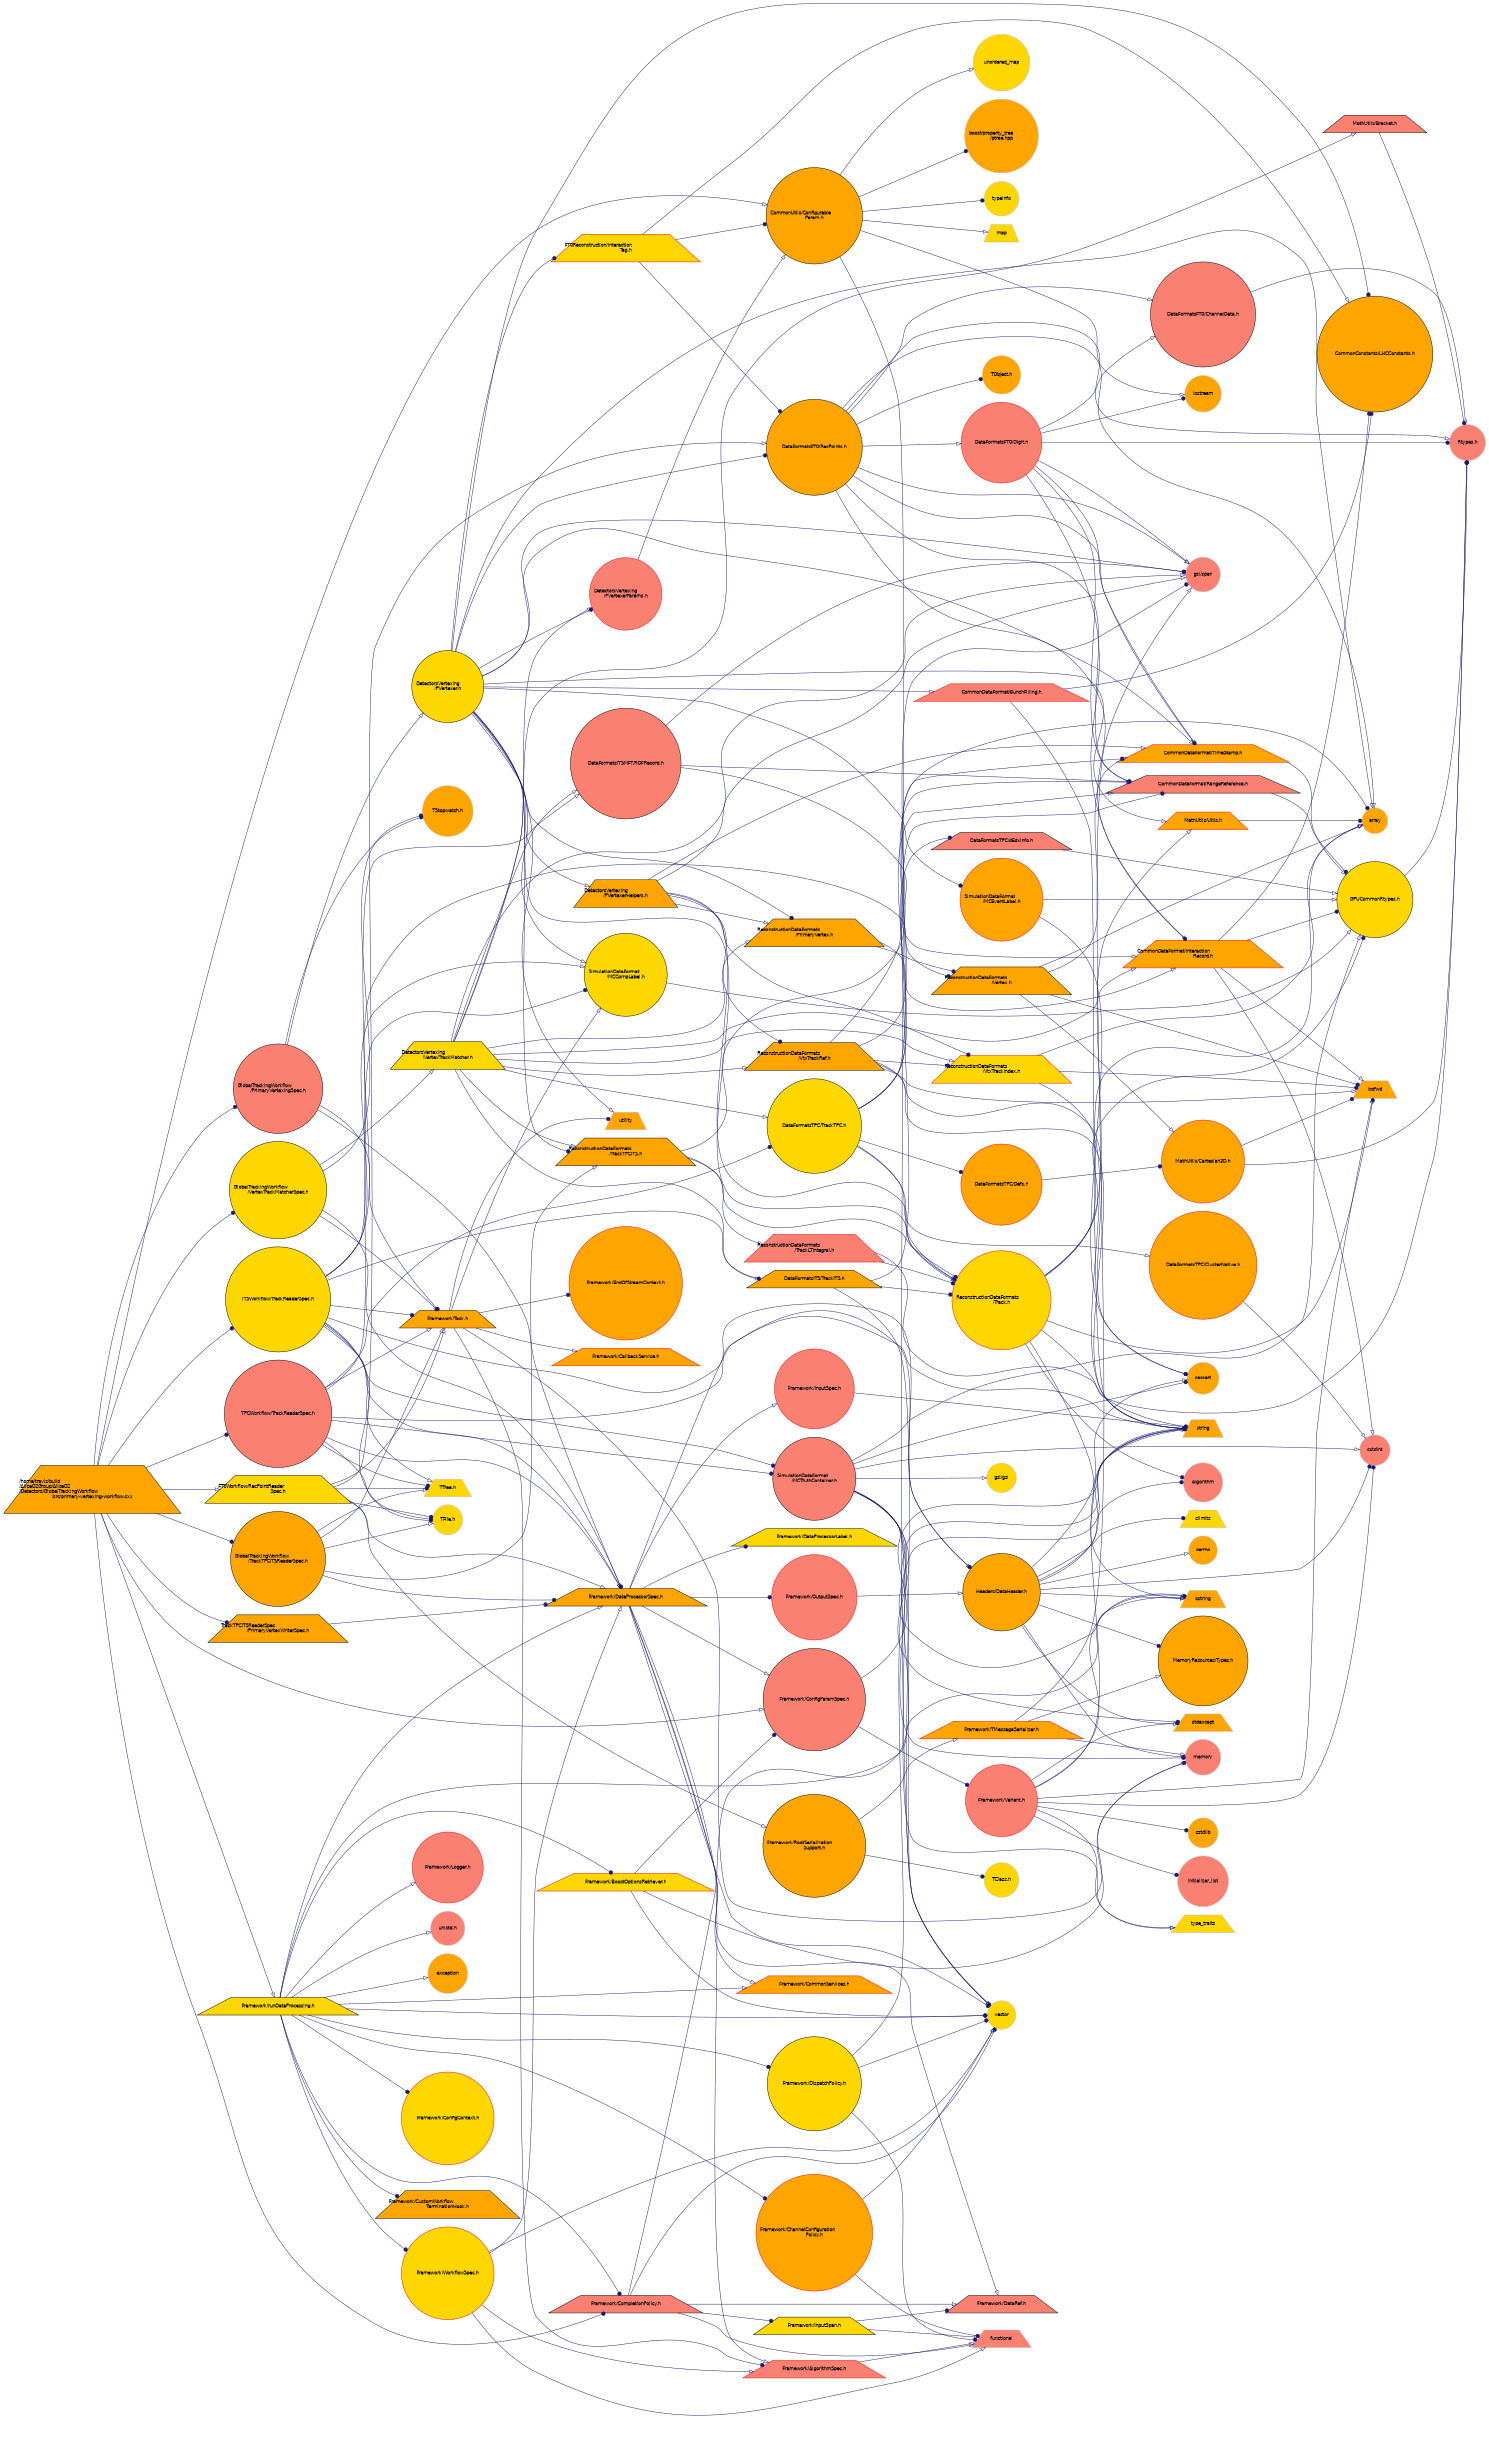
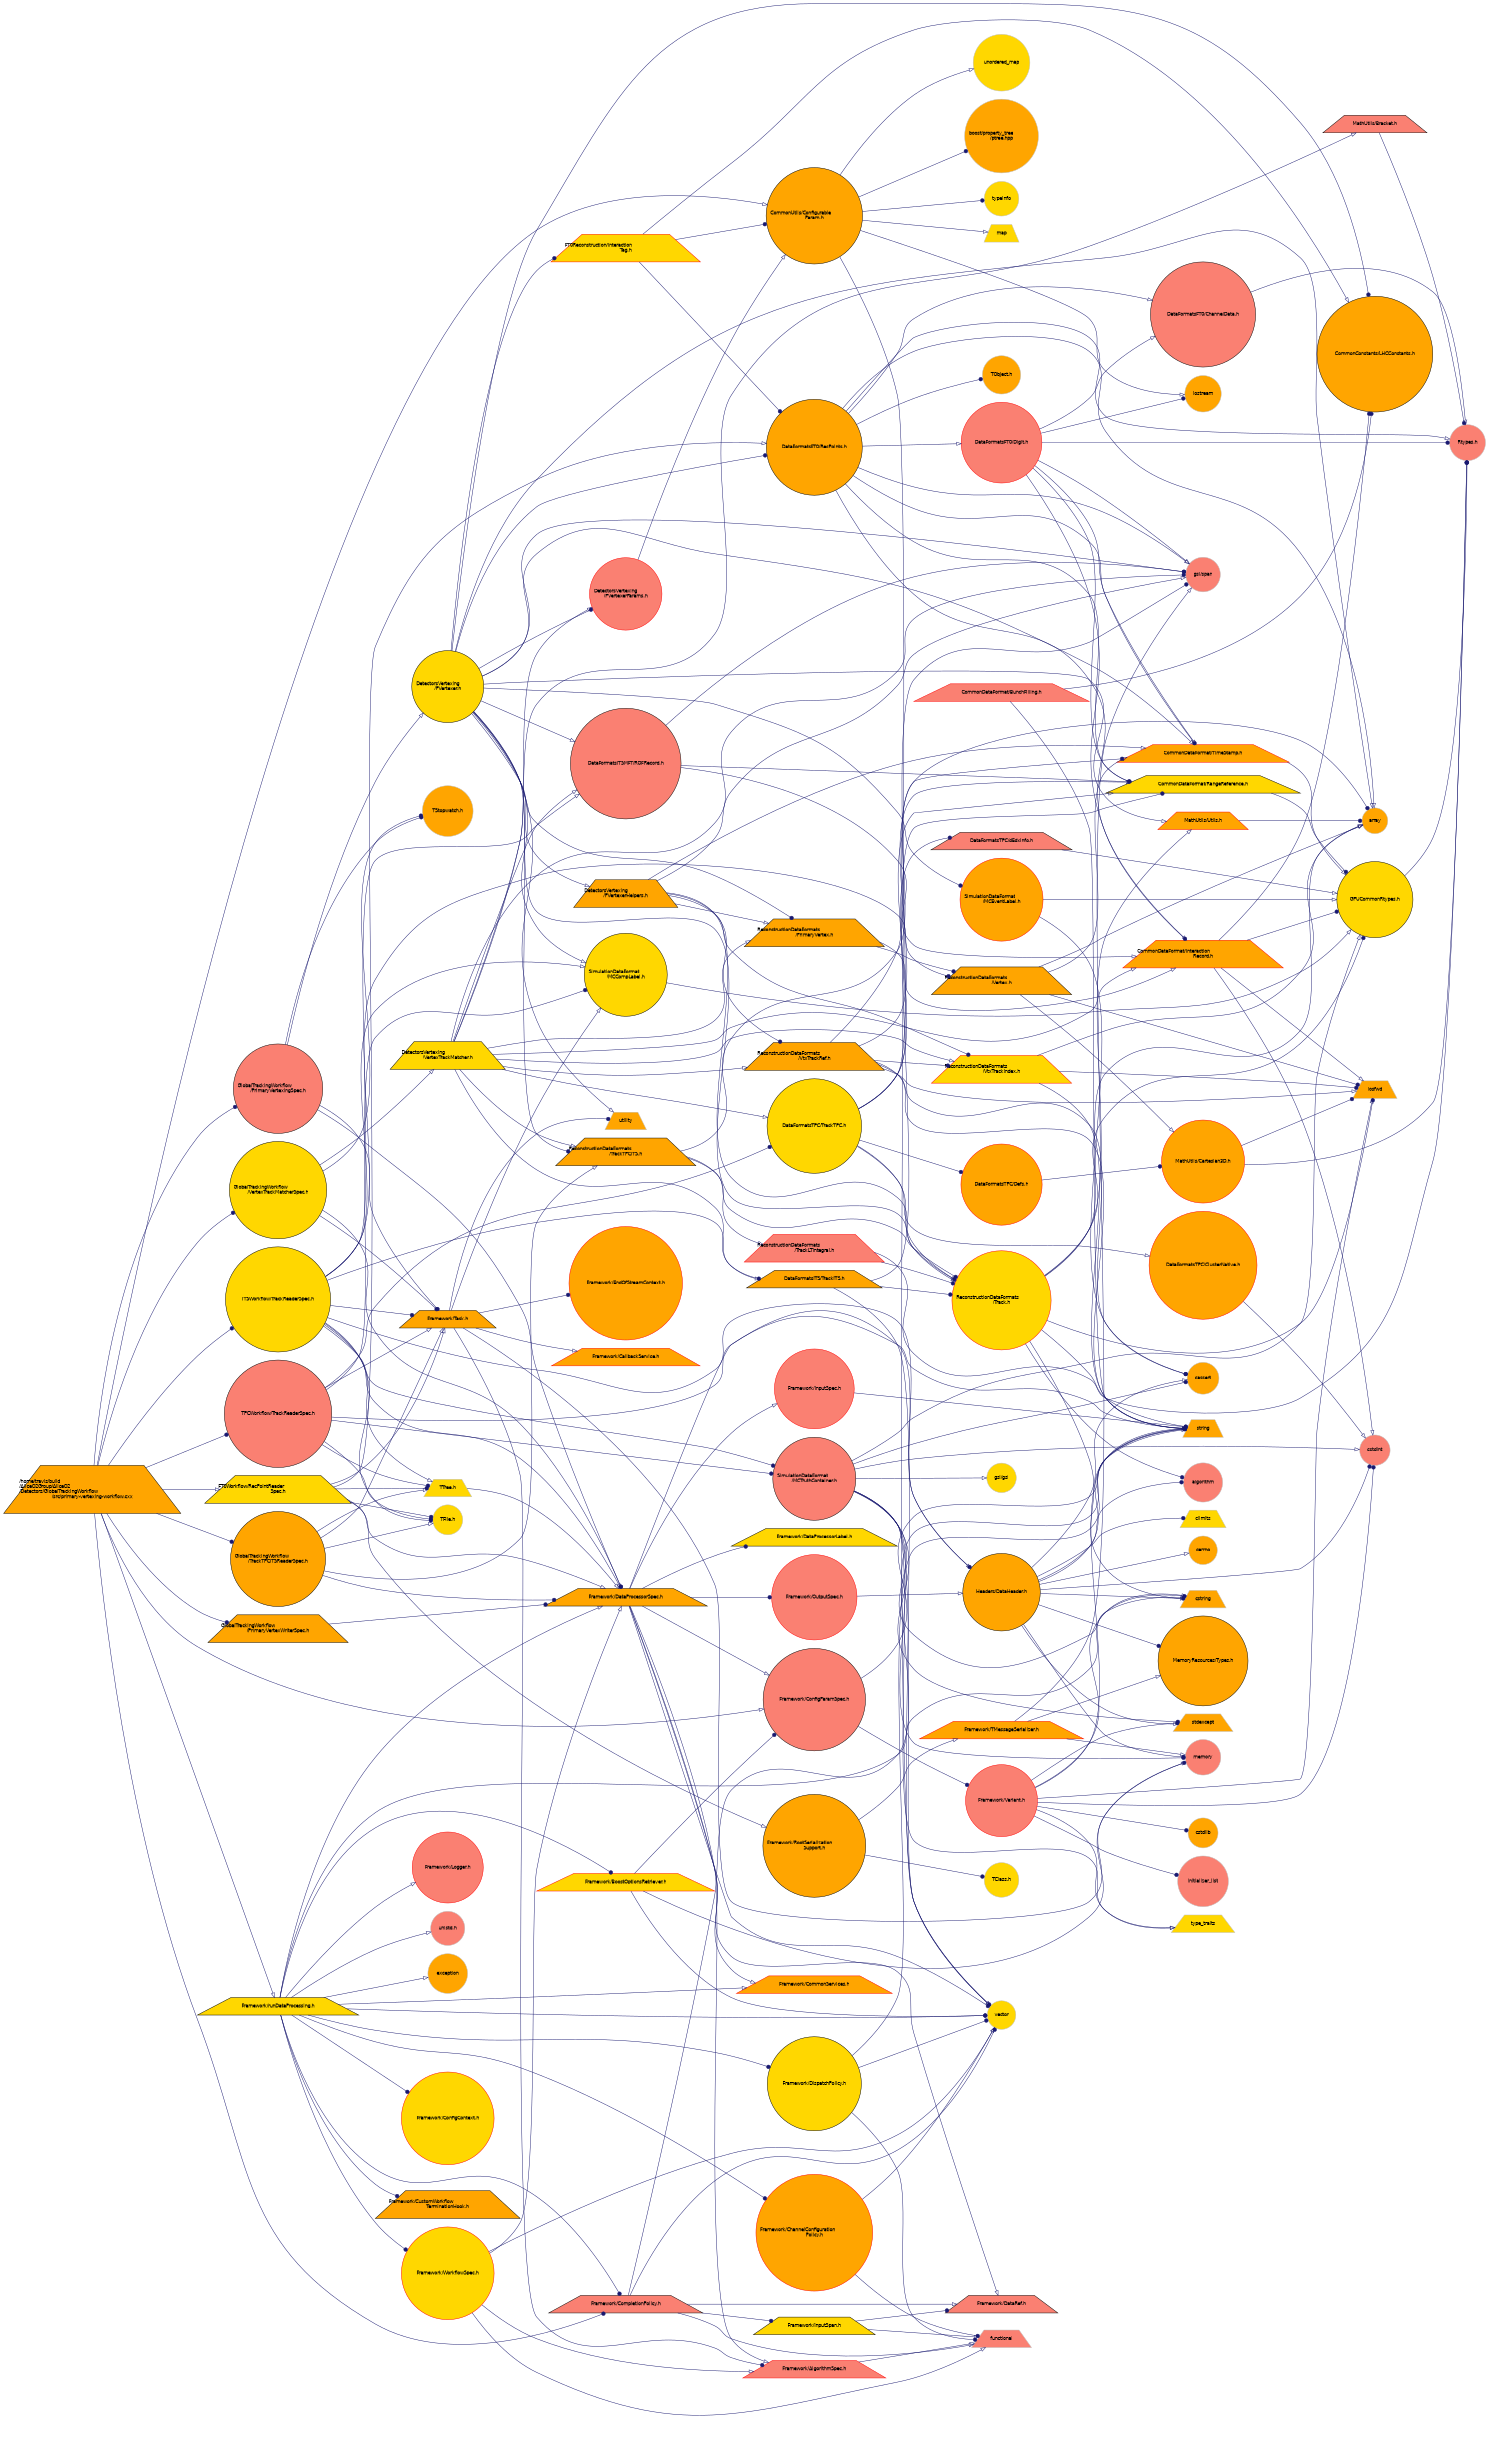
edge "DetectorsVertexing /PVertexer.h" -> "CommonDataFormat/BunchFilling.h": now "DetectorsVertexing /PVertexer.h" -> "DataFormatsITSMFT/ROFRecord.h"
edge "DetectorsVertexing /VertexTrackMatcher.h" -> "gsl/span": arrowhead onormal -> dot
node "CommonDataFormat/RangeReference.h": fillcolor salmon -> gold
edge "TPCWorkflow/TrackReaderSpec.h" -> "Framework/DataProcessorSpec.h": now "TTree.h" -> "Framework/DataProcessorSpec.h"
edge "Headers/DataHeader.h" -> "cstring": arrowhead onormal -> dot
node "TrackTPCITSReaderSpec /PrimaryVertexWriterSpec.h": label "TrackTPCITSReaderSpec /PrimaryVertexWriterSpec.h" -> "GlobalTrackingWorkflow /PrimaryVertexWriterSpec.h"
